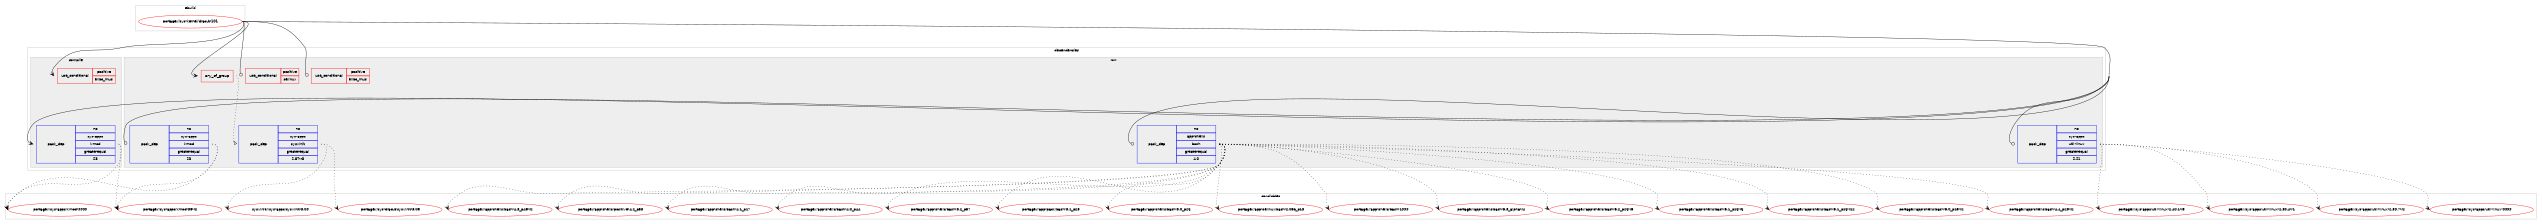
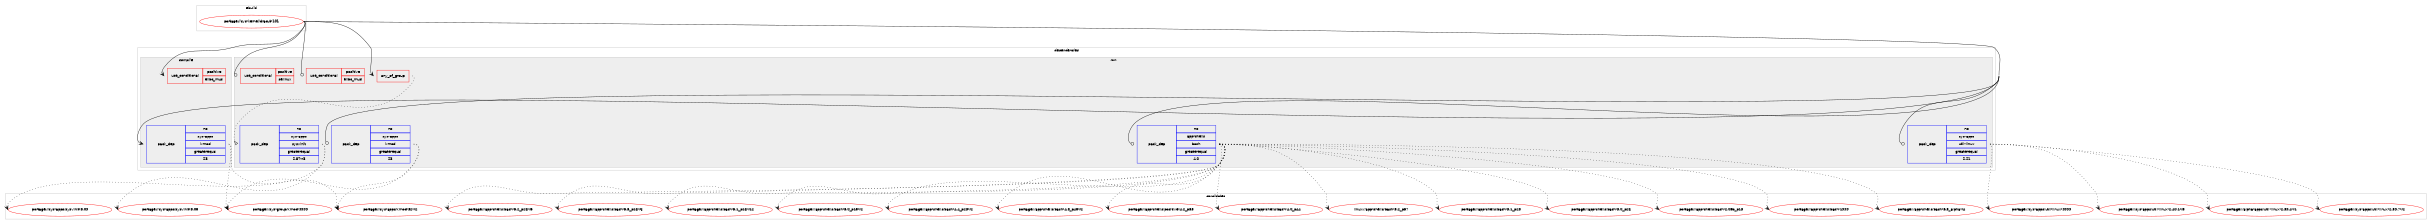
node "portage://sys-apps/kmod-9999": label "portage://sys-apps/kmod-9999" -> "portage://sys-group/kmod-9999"
node "portage://sys-apps/kmod-38-r2": label "portage://sys-apps/kmod-38-r2" -> "portage://sys-apps/kmod-32-r2"
node "sysvinit://sys-apps/sysvinit-3.09": label "sysvinit://sys-apps/sysvinit-3.09" -> "portage://sys-apps/sysvinit-3.09"
node "portage://sys-dracut/sysvinit-3.08": label "portage://sys-dracut/sysvinit-3.08" -> "portage://sys-apps/sysvinit-3.08"
node "portage://app-shells/bash-4.1_p17": removed
node "portage://app-shells/bash-3.2_p57": label "portage://app-shells/bash-3.2_p57" -> "linux://app-shells/bash-3.2_p57"
node "portage://app-pack/bash-3.1_p23": label "portage://app-pack/bash-3.1_p23" -> "portage://app-shells/bash-3.1_p23"
node "portage://app-selinux/bash-2.05b_p13": label "portage://app-selinux/bash-2.05b_p13" -> "portage://app-shells/bash-2.05b_p13"
node "portage://app-shells/bash-5.1_p16-r6": label "portage://app-shells/bash-5.1_p16-r6" -> "portage://app-shells/bash-5.5_p16-r6"
node "portage://sys-apps/util-linux-2.39.4-r1": label "portage://sys-apps/util-linux-2.39.4-r1" -> "portage://alpha-apps/util-linux-2.39.4-r1"
